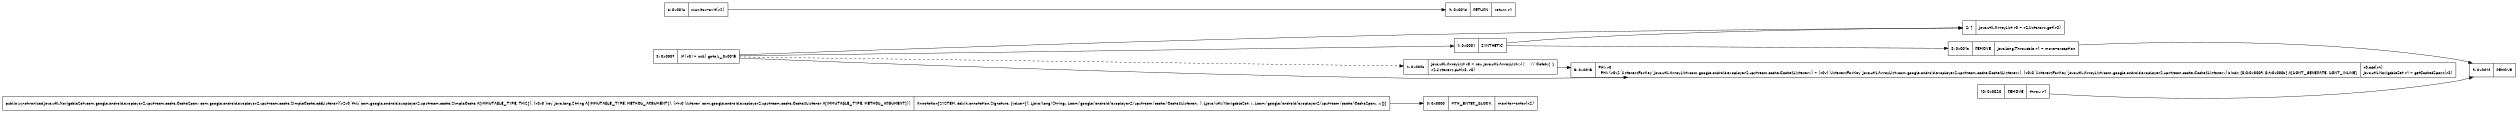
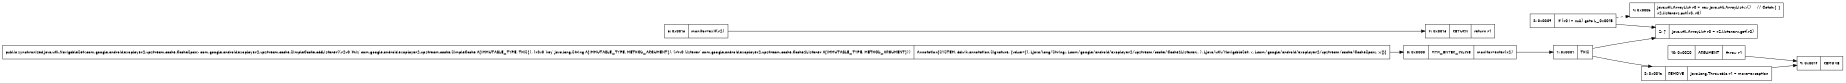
node "1: 0x0001": text "SYNTHETIC" -> "THIS"
edge "3: 0x0009" -> "1: 0x0001": now "0: 0x0000" -> "1: 0x0001"
node "5: 0x0015": removed
node "10: 0x0020": text "REMOVE" -> "ARGUMENT"
node "0: 0x0000": text "MTH_ENTER_BLOCK" -> "MTH_ENTER_INLINE"
